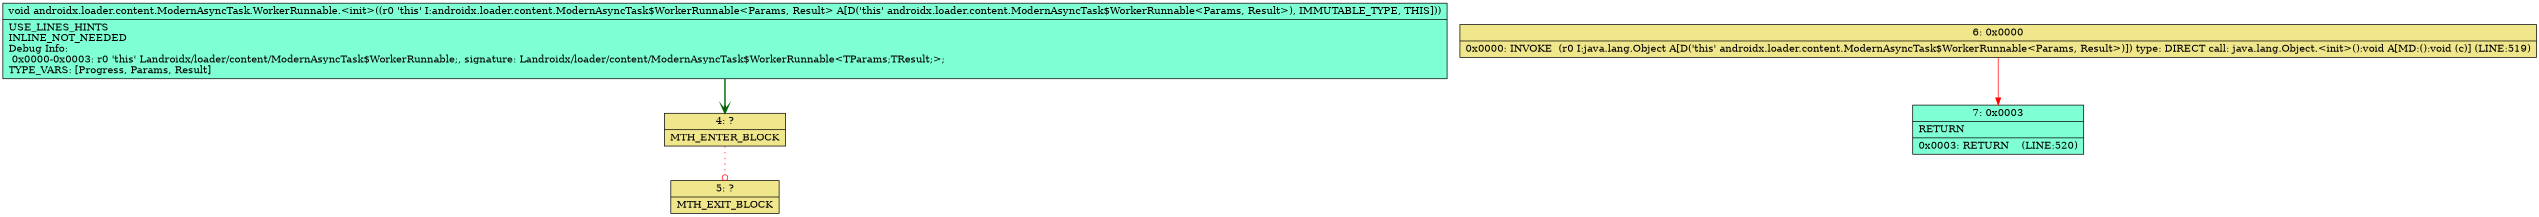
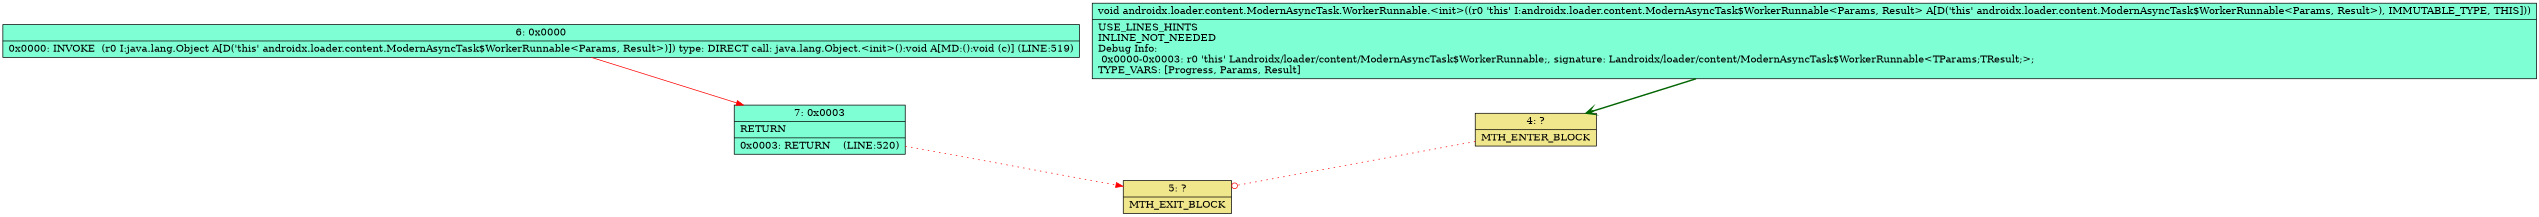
node "6: 0x0000": fillcolor khaki -> aquamarine
edge "7: 0x0003" -> "5: ?": added
